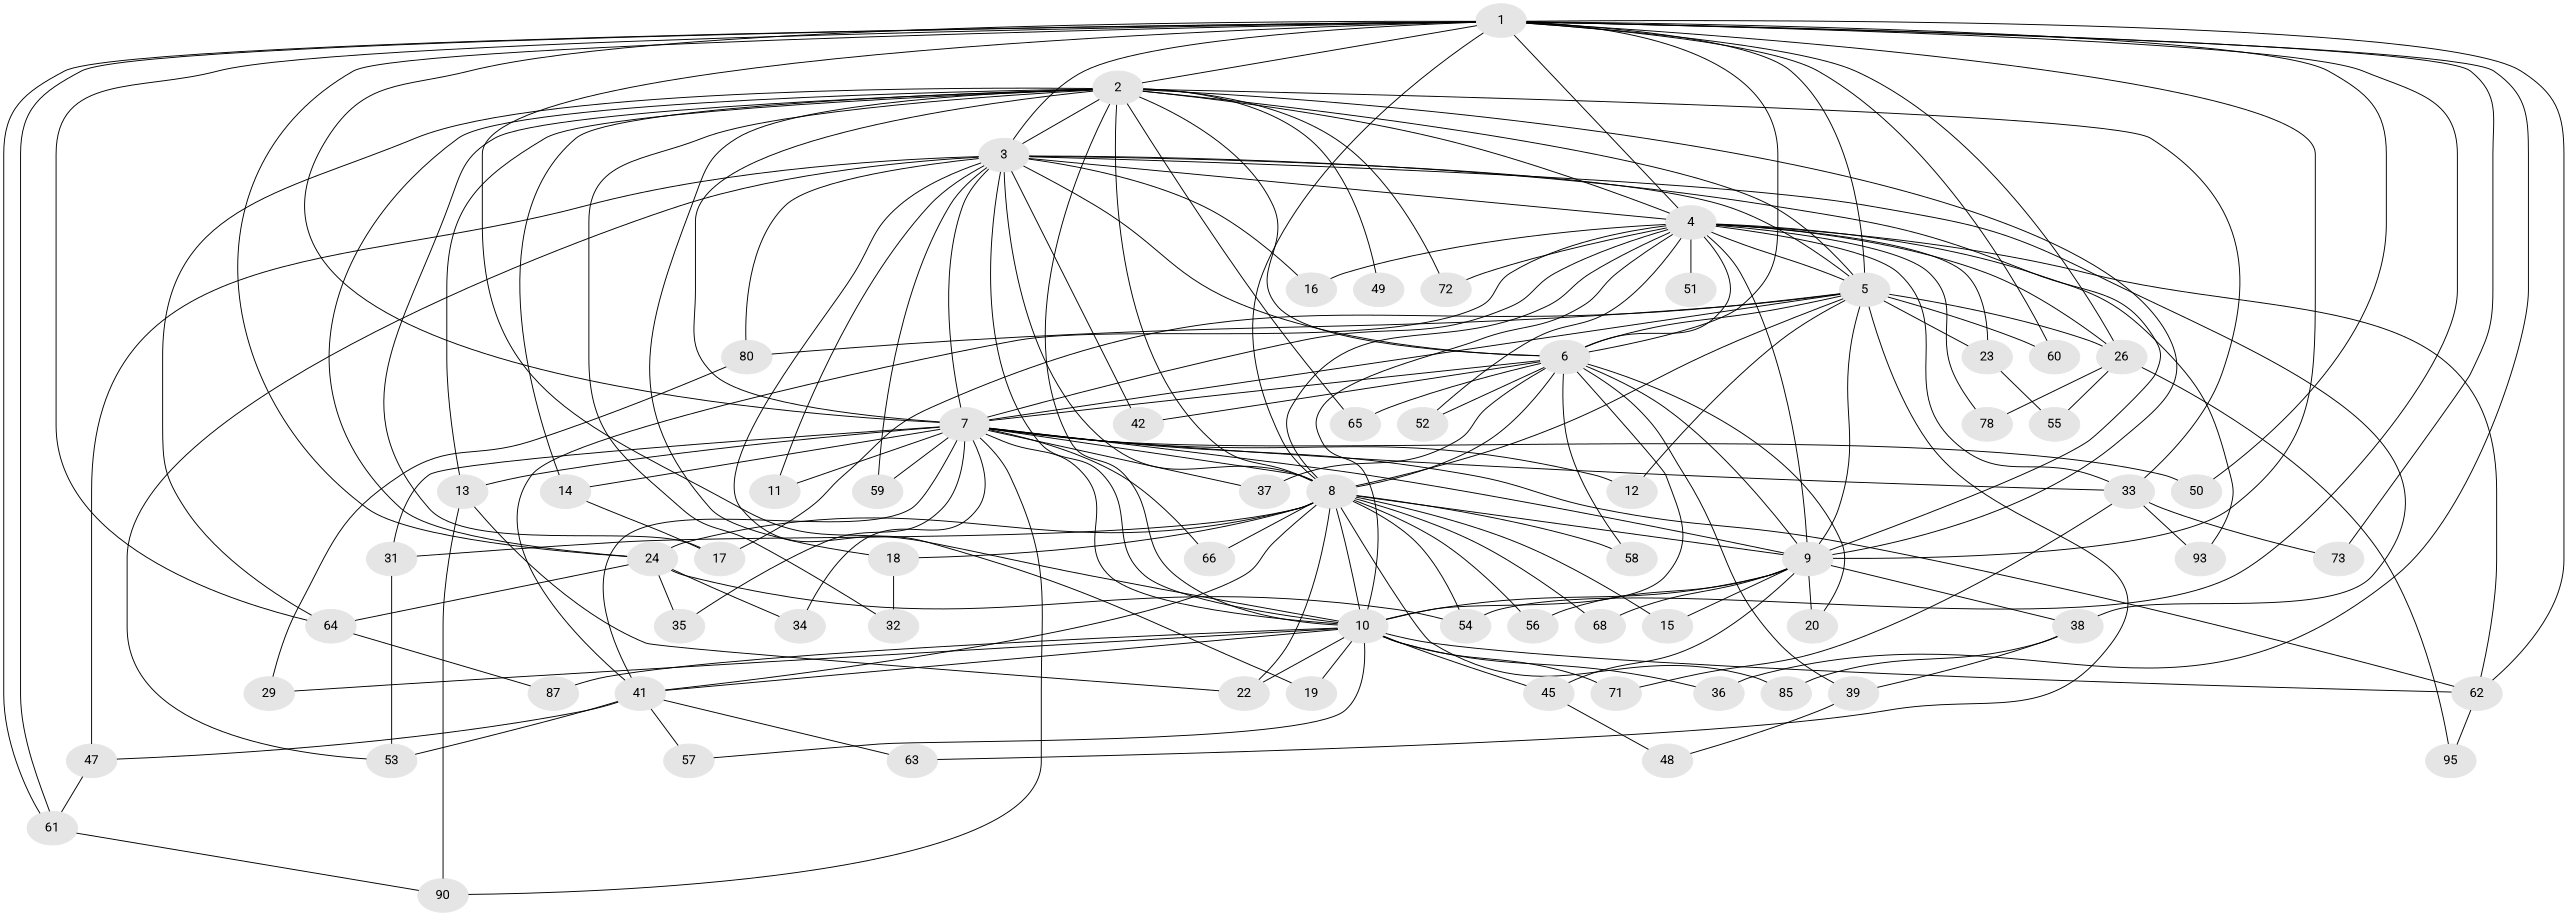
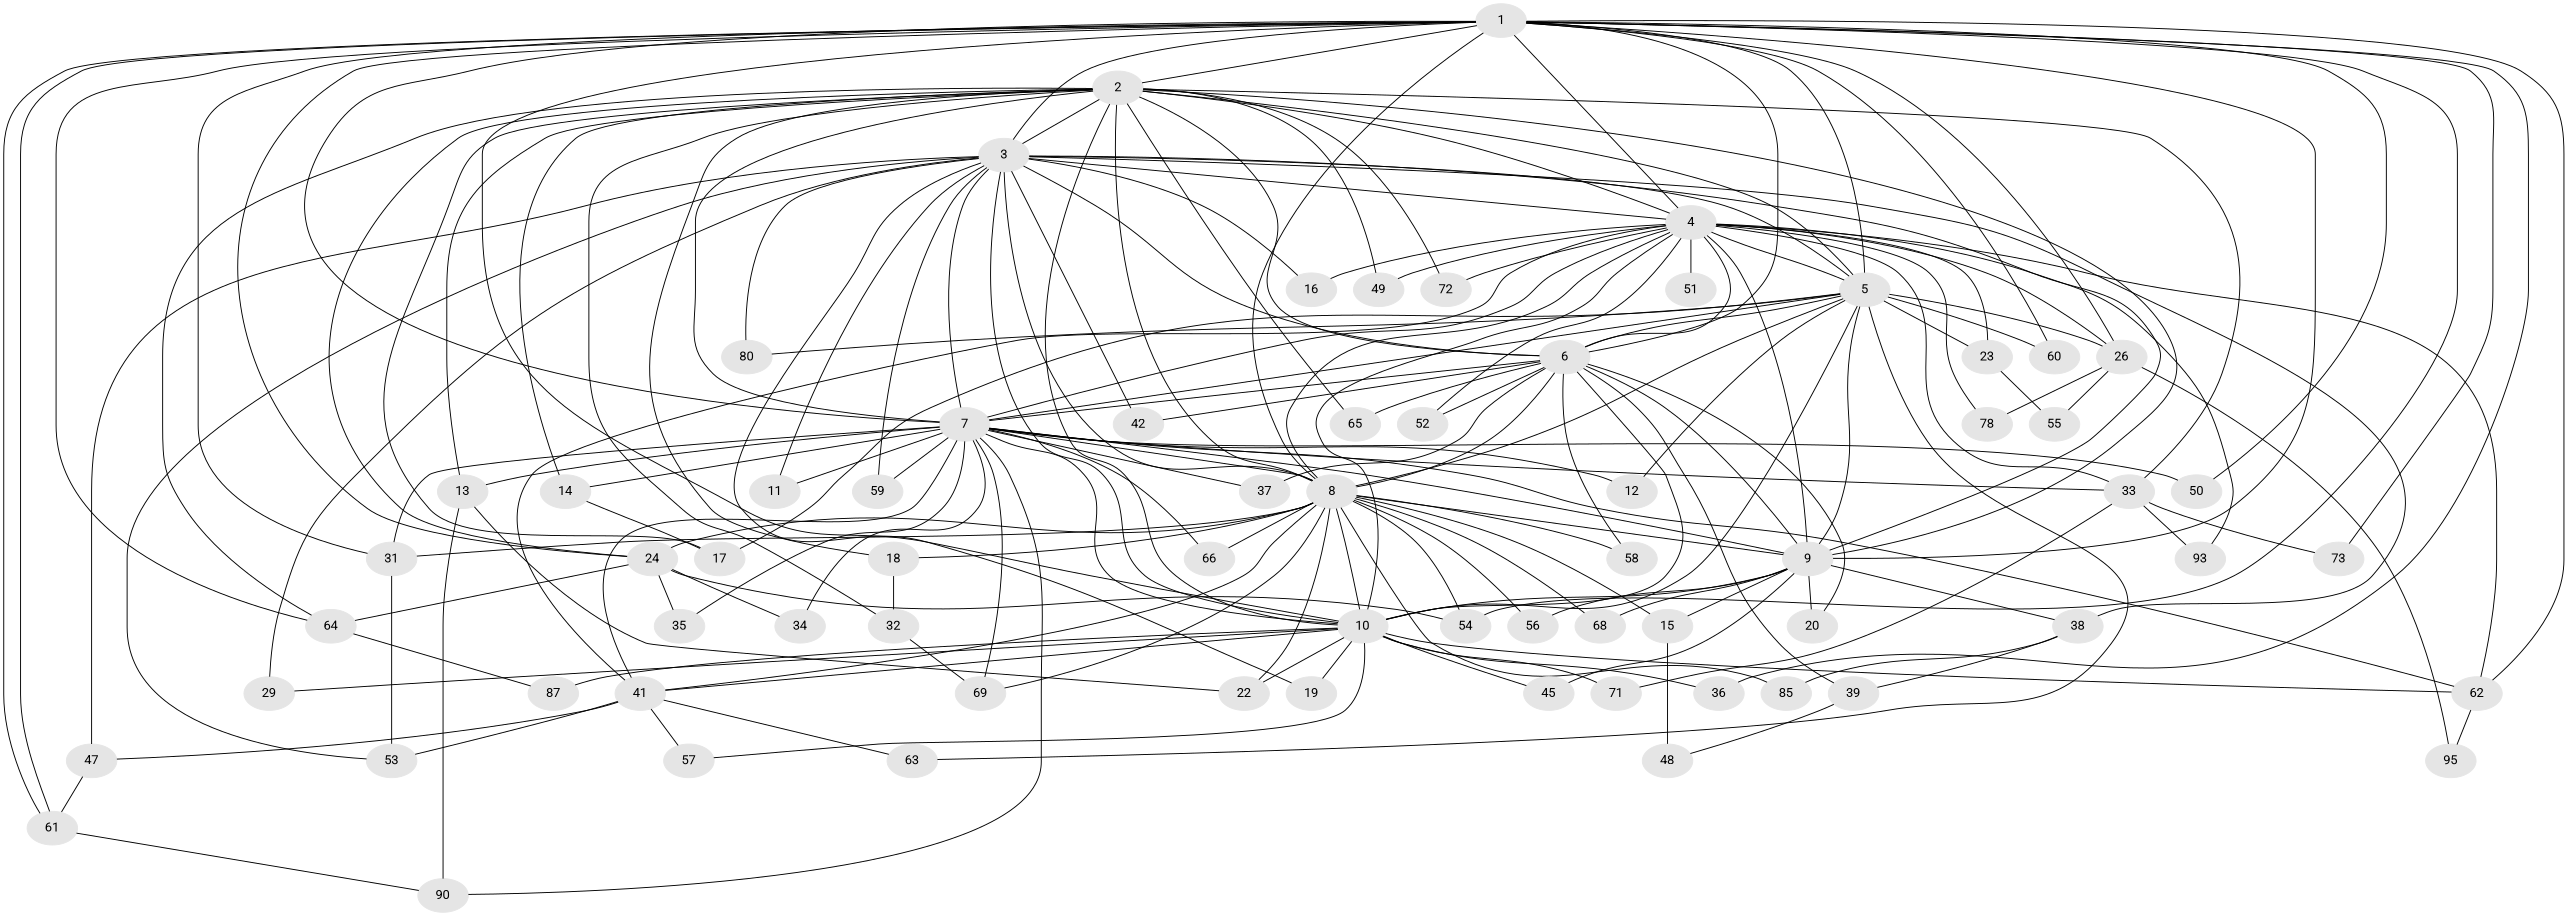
edge "1" -- "31": added
edge "4" -- "49": added
edge "80" -- "29": now "3" -- "29"
edge "5" -- "10": added
node "69": added
edge "45" -- "48": now "15" -- "48"
